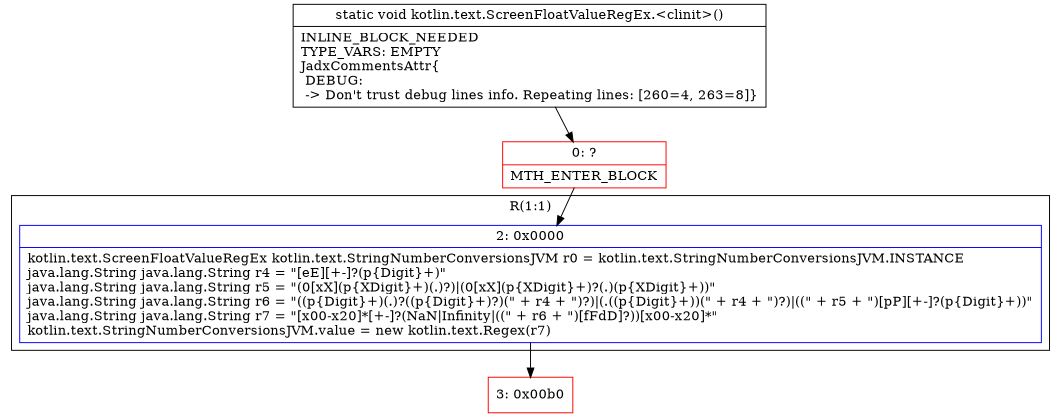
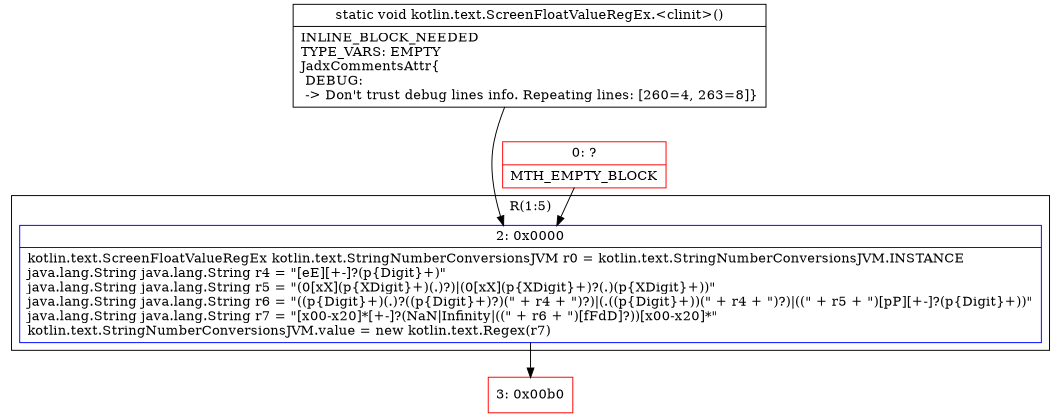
edge "static void kotlin.text.ScreenFloatValueRegEx.<clinit>()" -> "0: ?": now "static void kotlin.text.ScreenFloatValueRegEx.<clinit>()" -> "2: 0x0000"
node "0: ?": text "MTH_ENTER_BLOCK" -> "MTH_EMPTY_BLOCK"
cluster "R(1:1)": label "R(1:1)" -> "R(1:5)"
